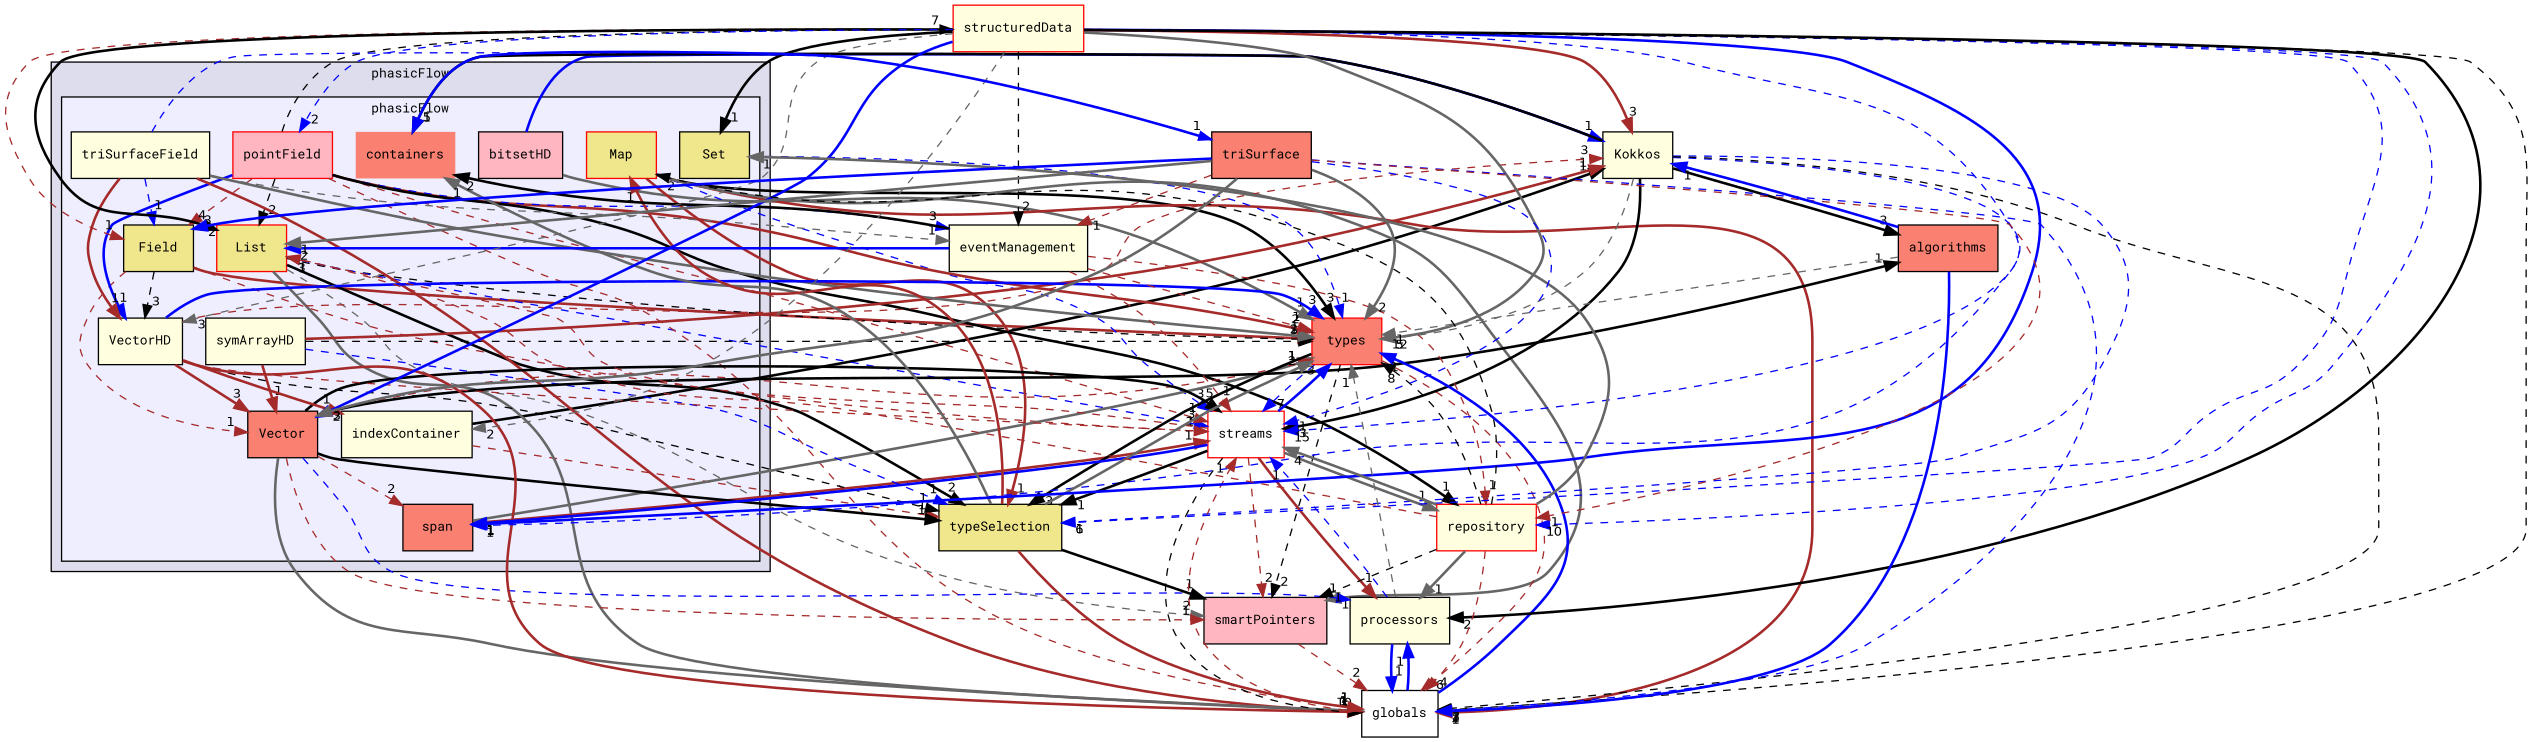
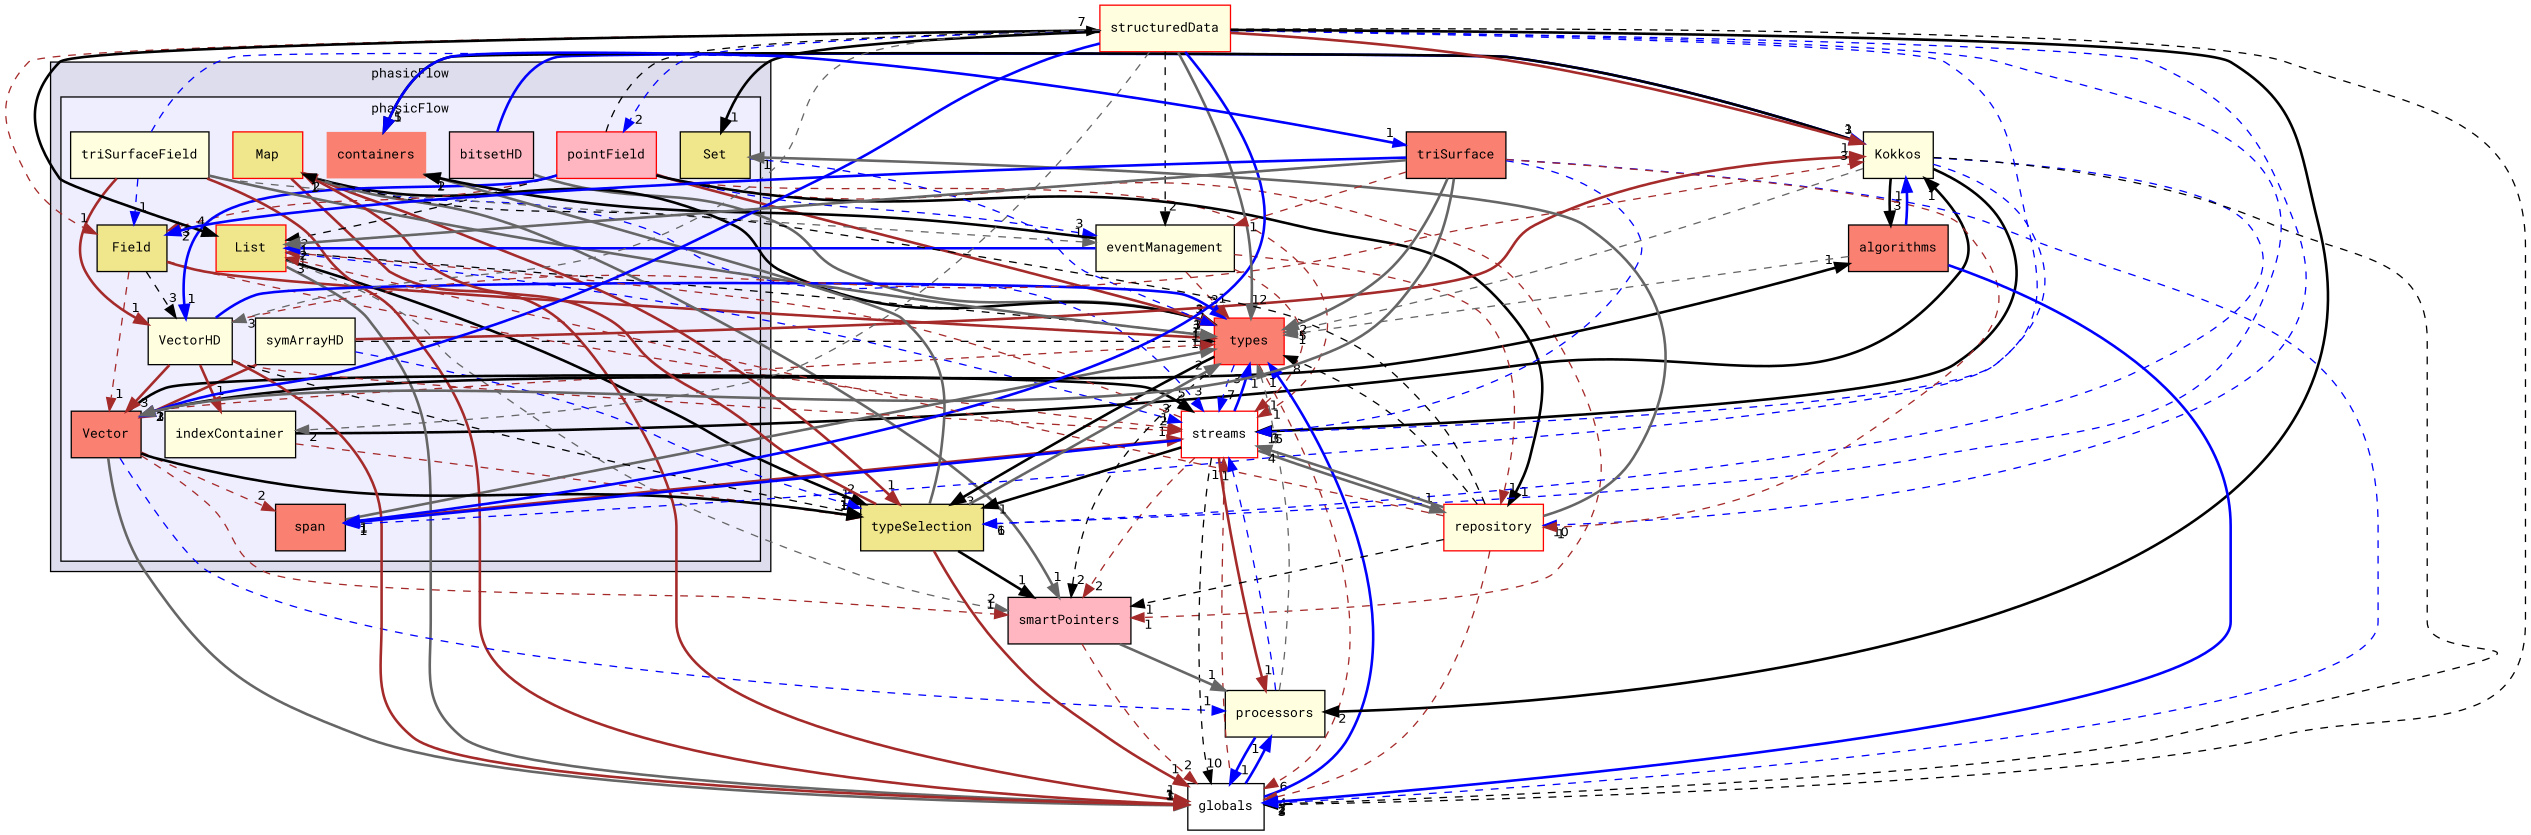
edge "pointField" -> "globals": now "pointField" -> "smartPointers"
edge "repository" -> "processors": now "smartPointers" -> "processors"
